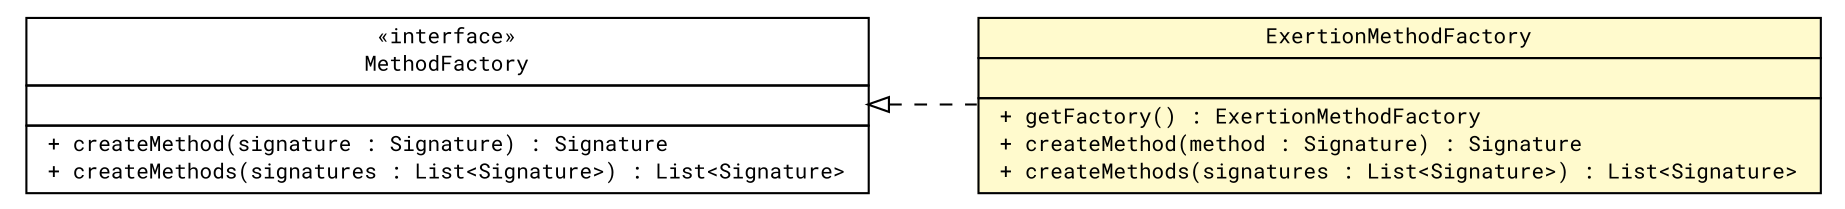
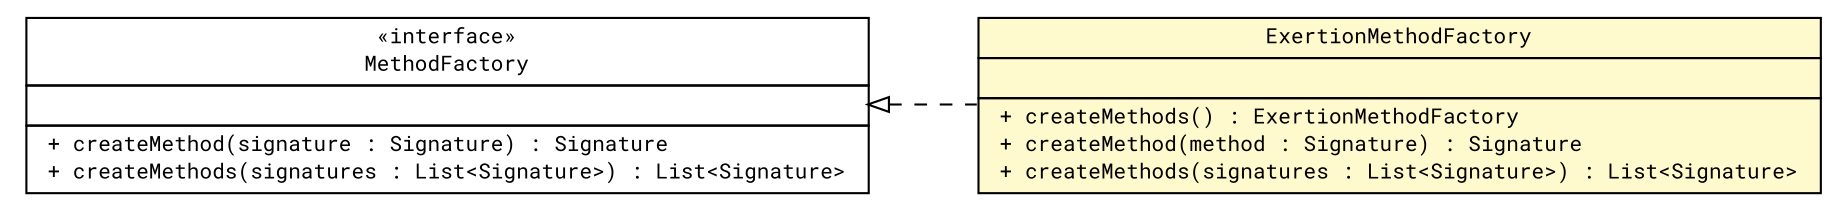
node "ExertionMethodFactory": text "+ getFactory() : ExertionMethodFactory" -> "+ createMethods() : ExertionMethodFactory"
